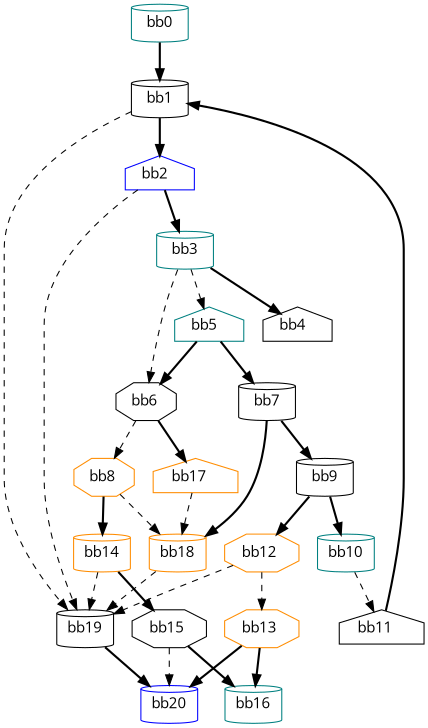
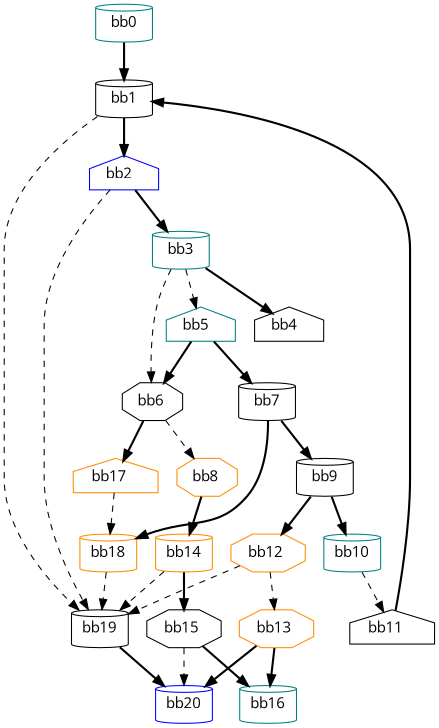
edge "bb8" -> "bb18": removed
